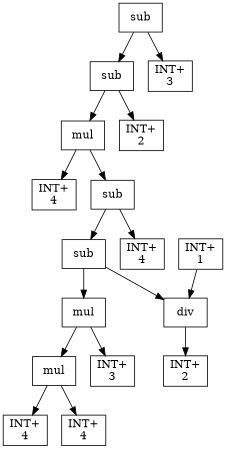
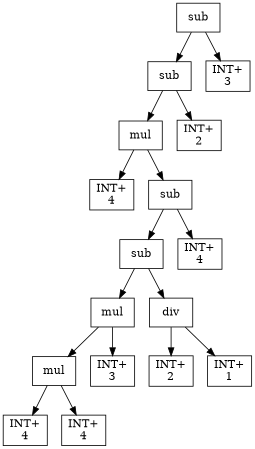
edge "INT+ 1" -> "div": reversed
